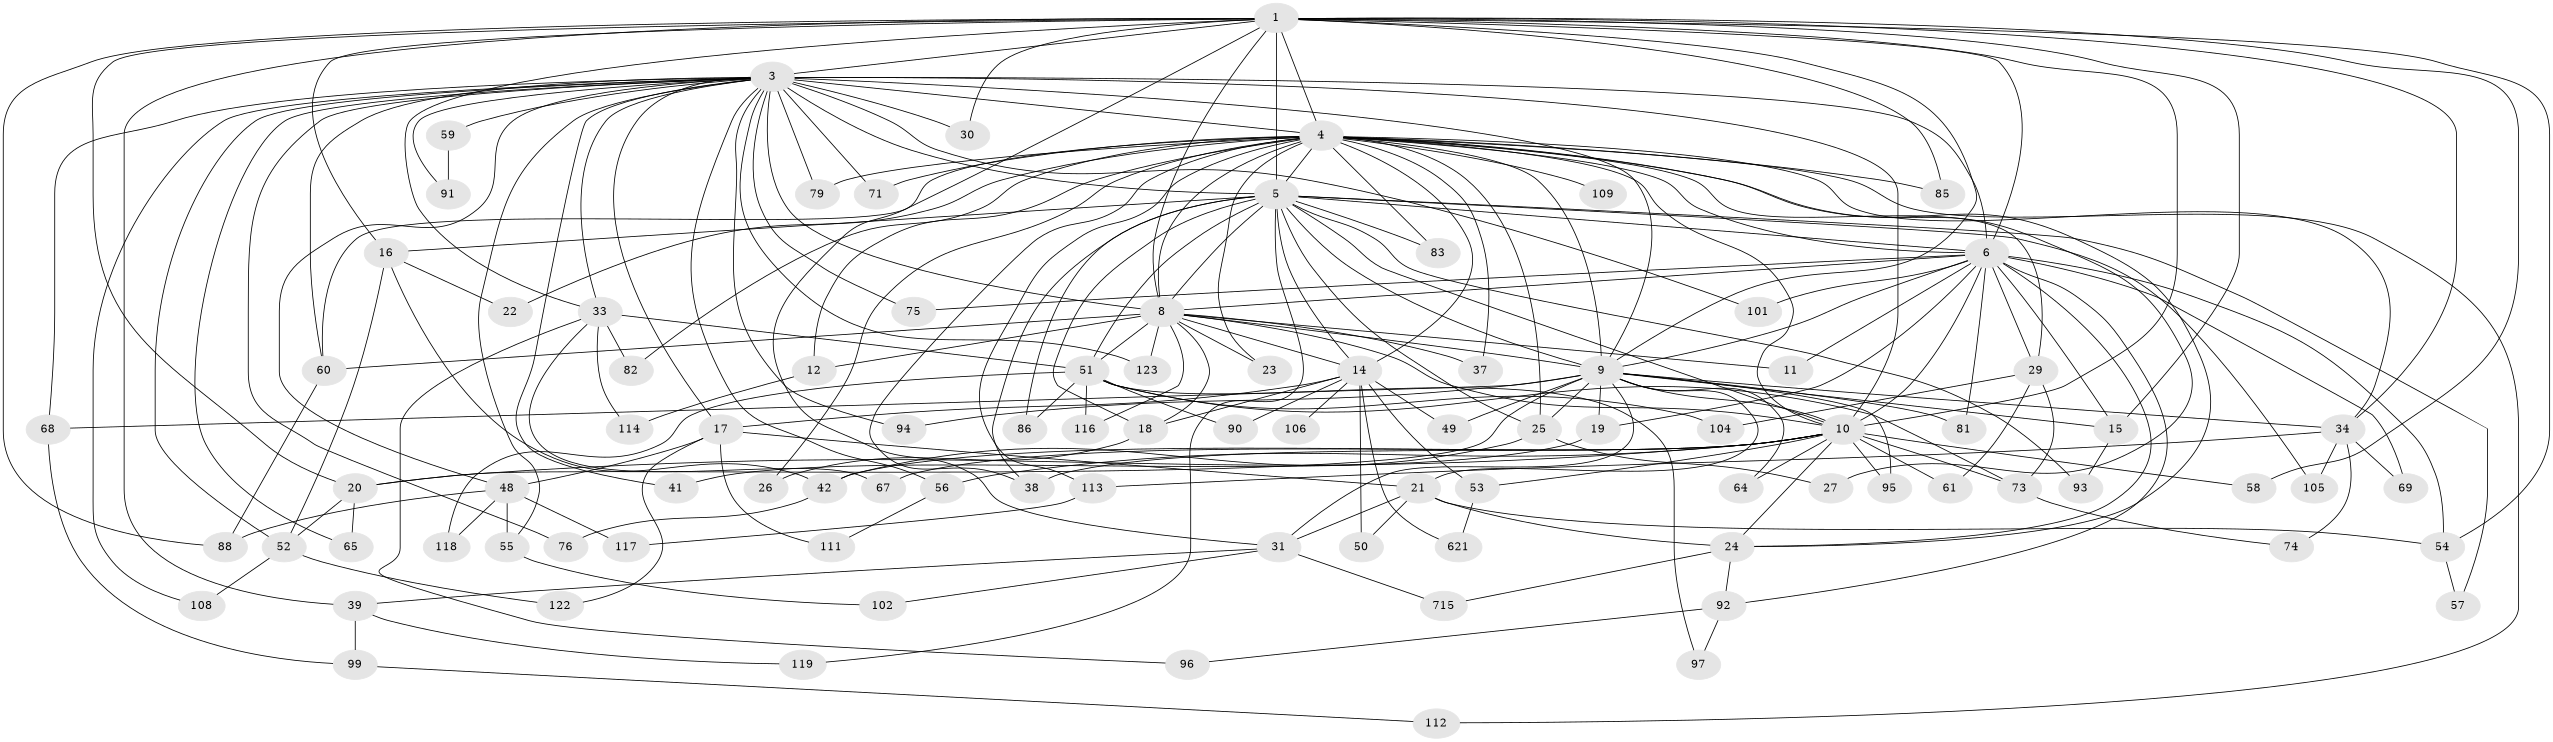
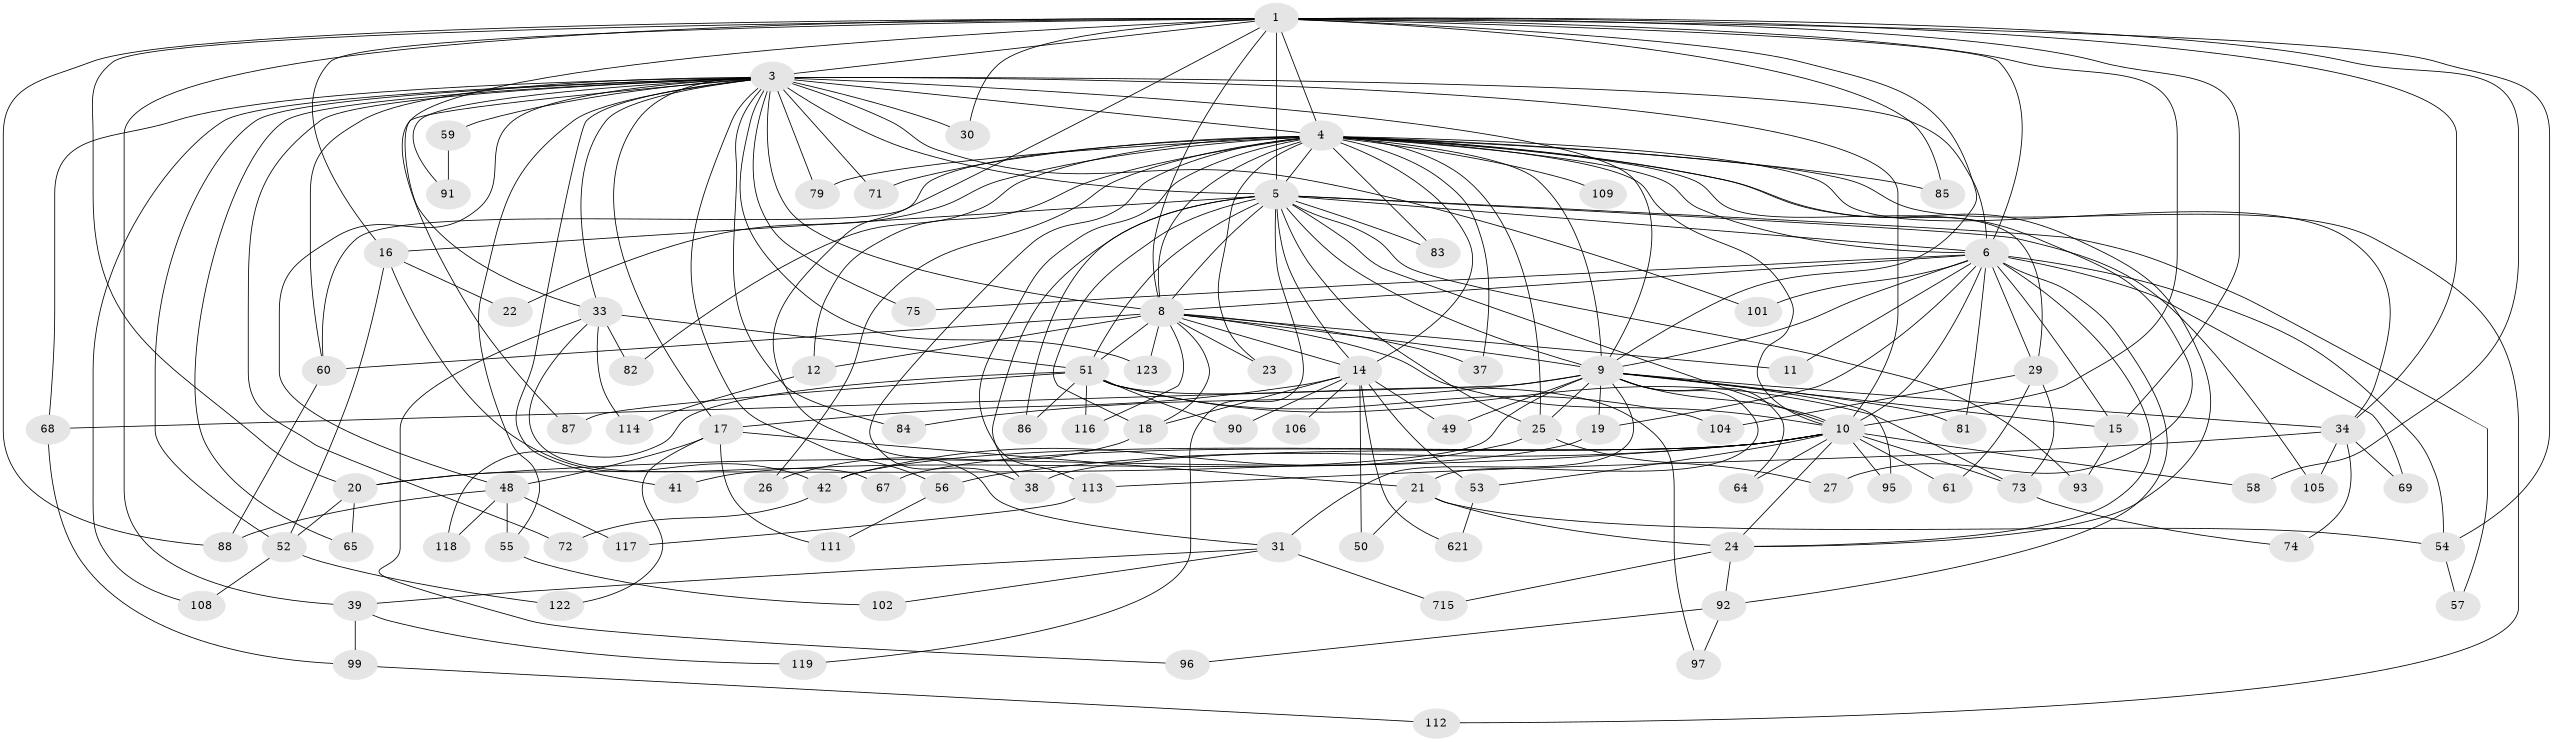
node "87": added
node "94": label "94" -> "84"
edge "21" -- "31": removed
node "76": label "76" -> "72"
